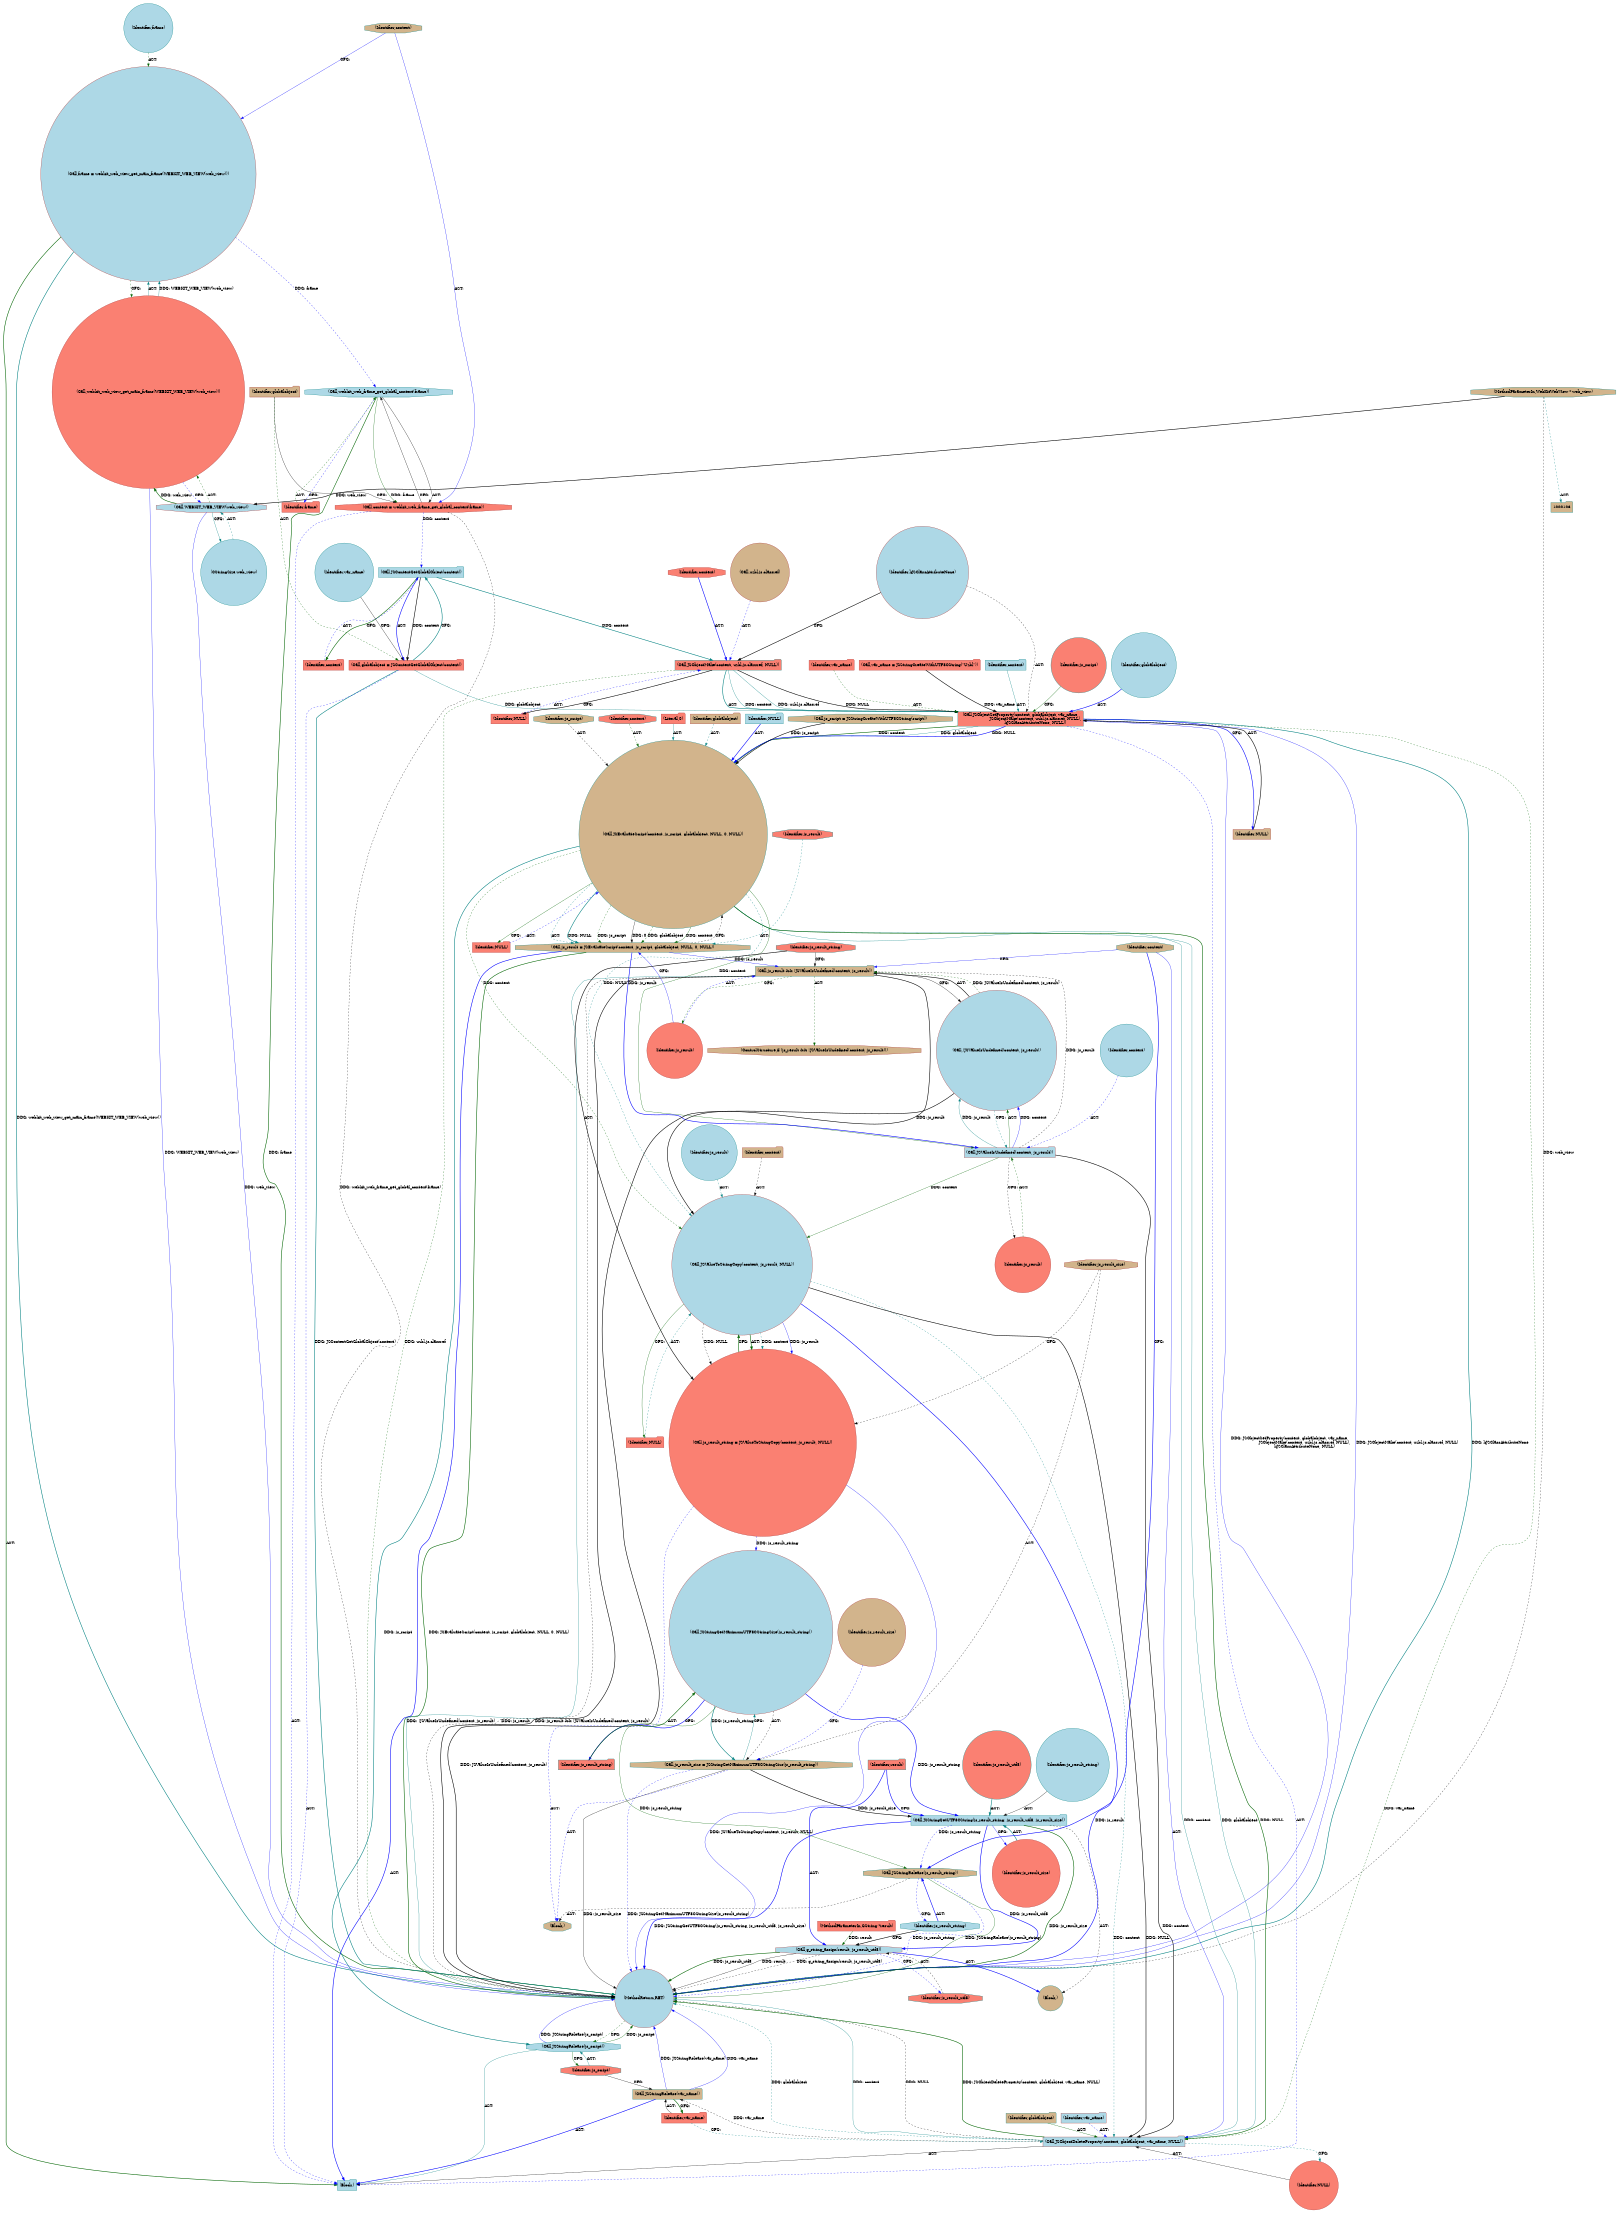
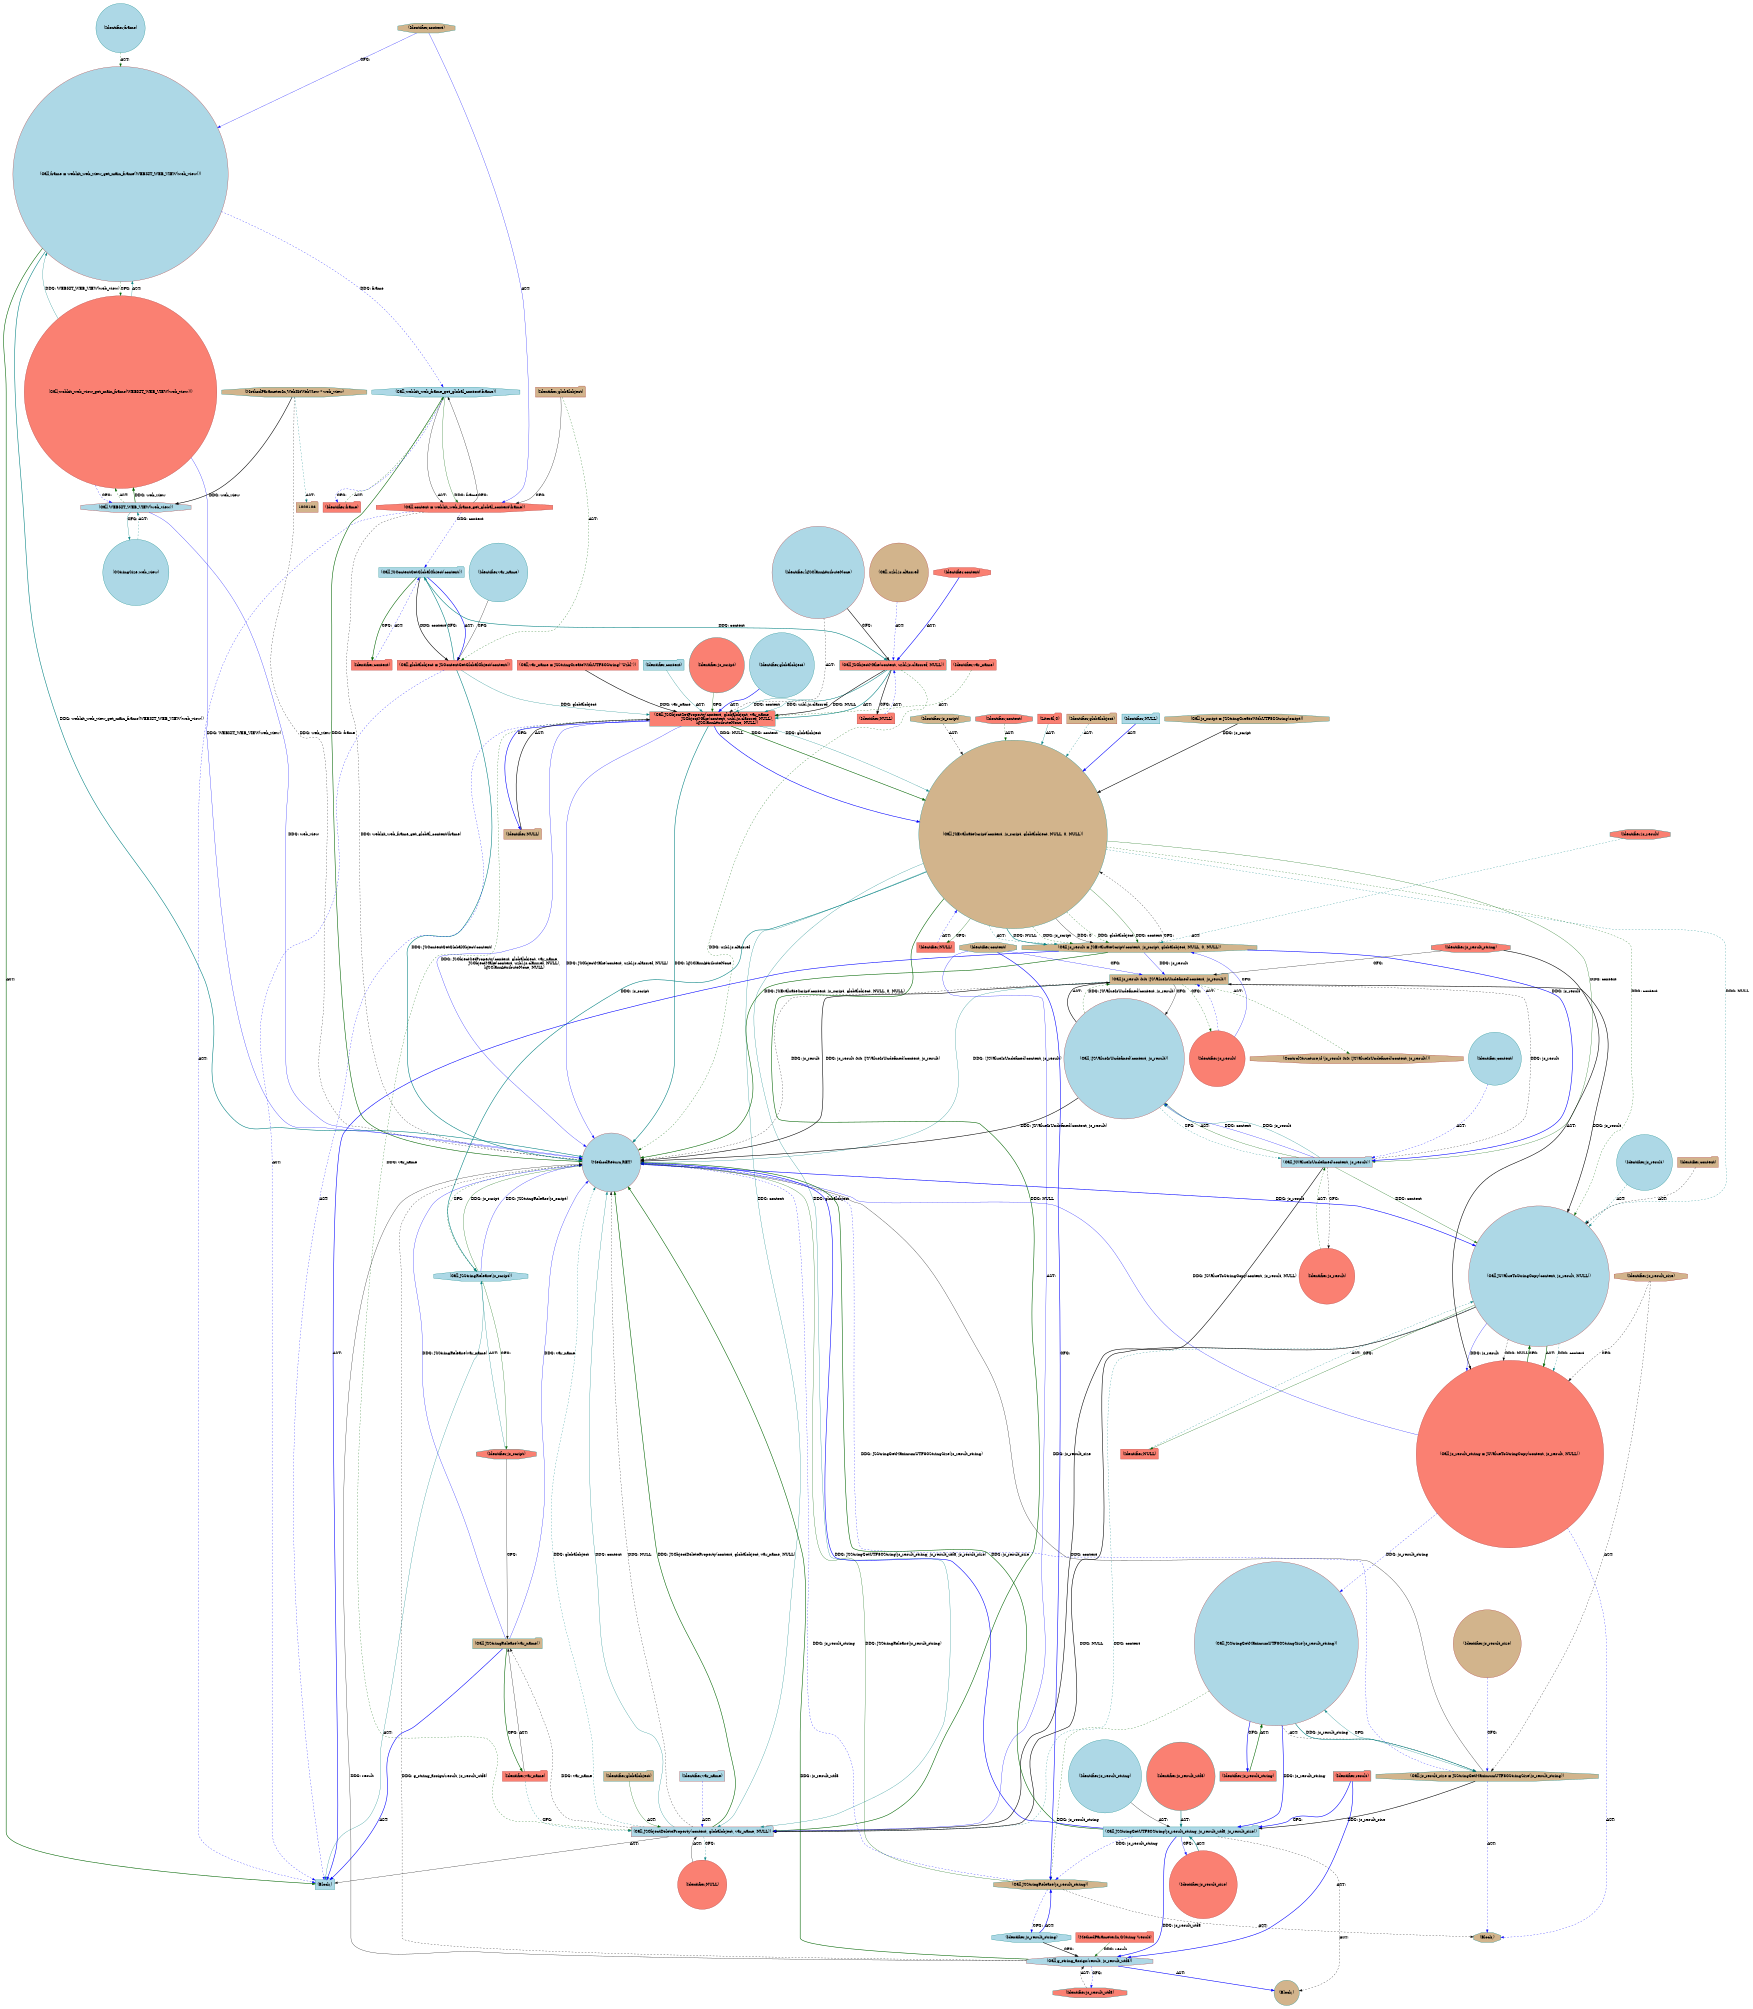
node "1000103": color teal -> brown
edge "(Call,JSValueToStringCopy(context, js_result, NULL))" -> "(MethodReturn,RET)": reversed
edge "(Call,JSStringGetMaximumUTF8CStringSize(js_result_string))" -> "(Call,JSStringRelease(js_result_string))": style solid -> dashed
